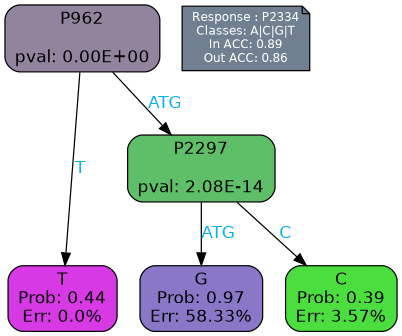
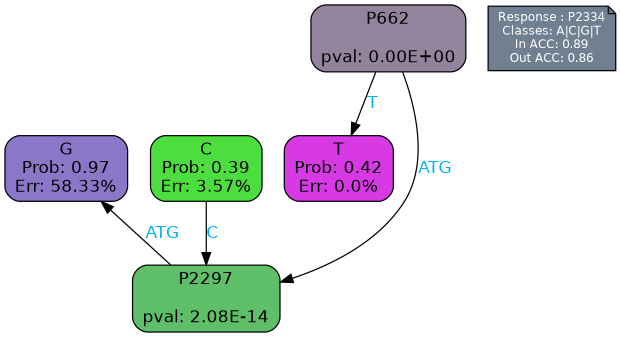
node "P962 pval: 0.00E+00": label "P962 pval: 0.00E+00" -> "P662 pval: 0.00E+00"
edge "P2297 pval: 2.08E-14" -> "C Prob: 0.39 Err: 3.57%": reversed
node "T Prob: 0.44 Err: 0.0%": label "T Prob: 0.44 Err: 0.0%" -> "T Prob: 0.42 Err: 0.0%"
